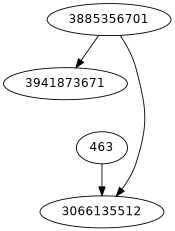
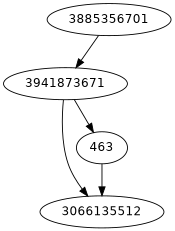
edge "3941873671" -> "463": added
edge "3885356701" -> "3066135512": now "3941873671" -> "3066135512"
